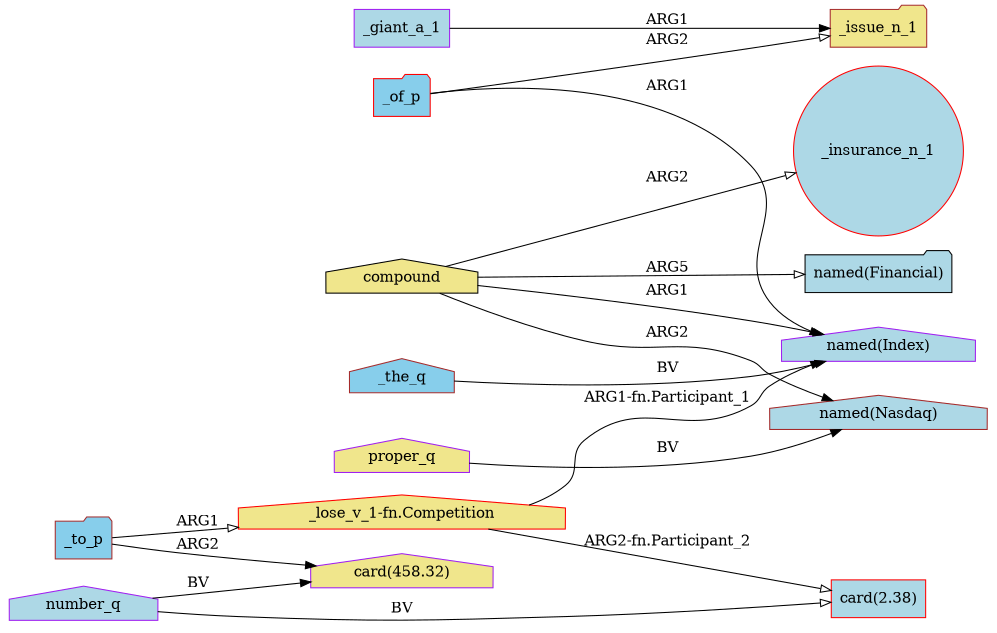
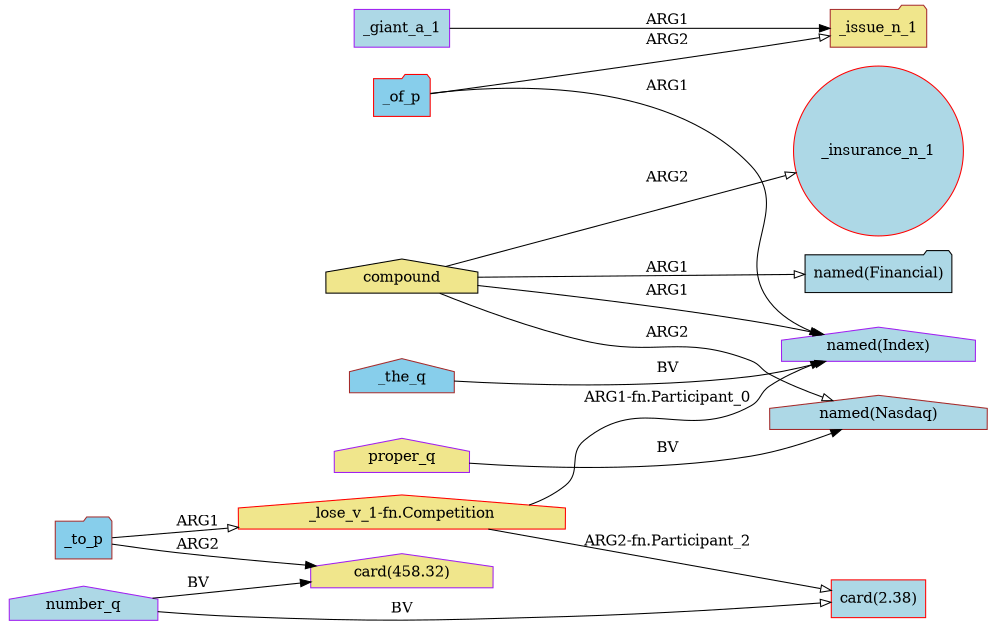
edge "compound" -> "named(Financial)": label "ARG5" -> "ARG1"
edge "compound" -> "named(Nasdaq)": arrowhead normal -> onormal
edge "_lose_v_1-fn.Competition" -> "named(Index)": label "ARG1-fn.Participant_1" -> "ARG1-fn.Participant_0"
